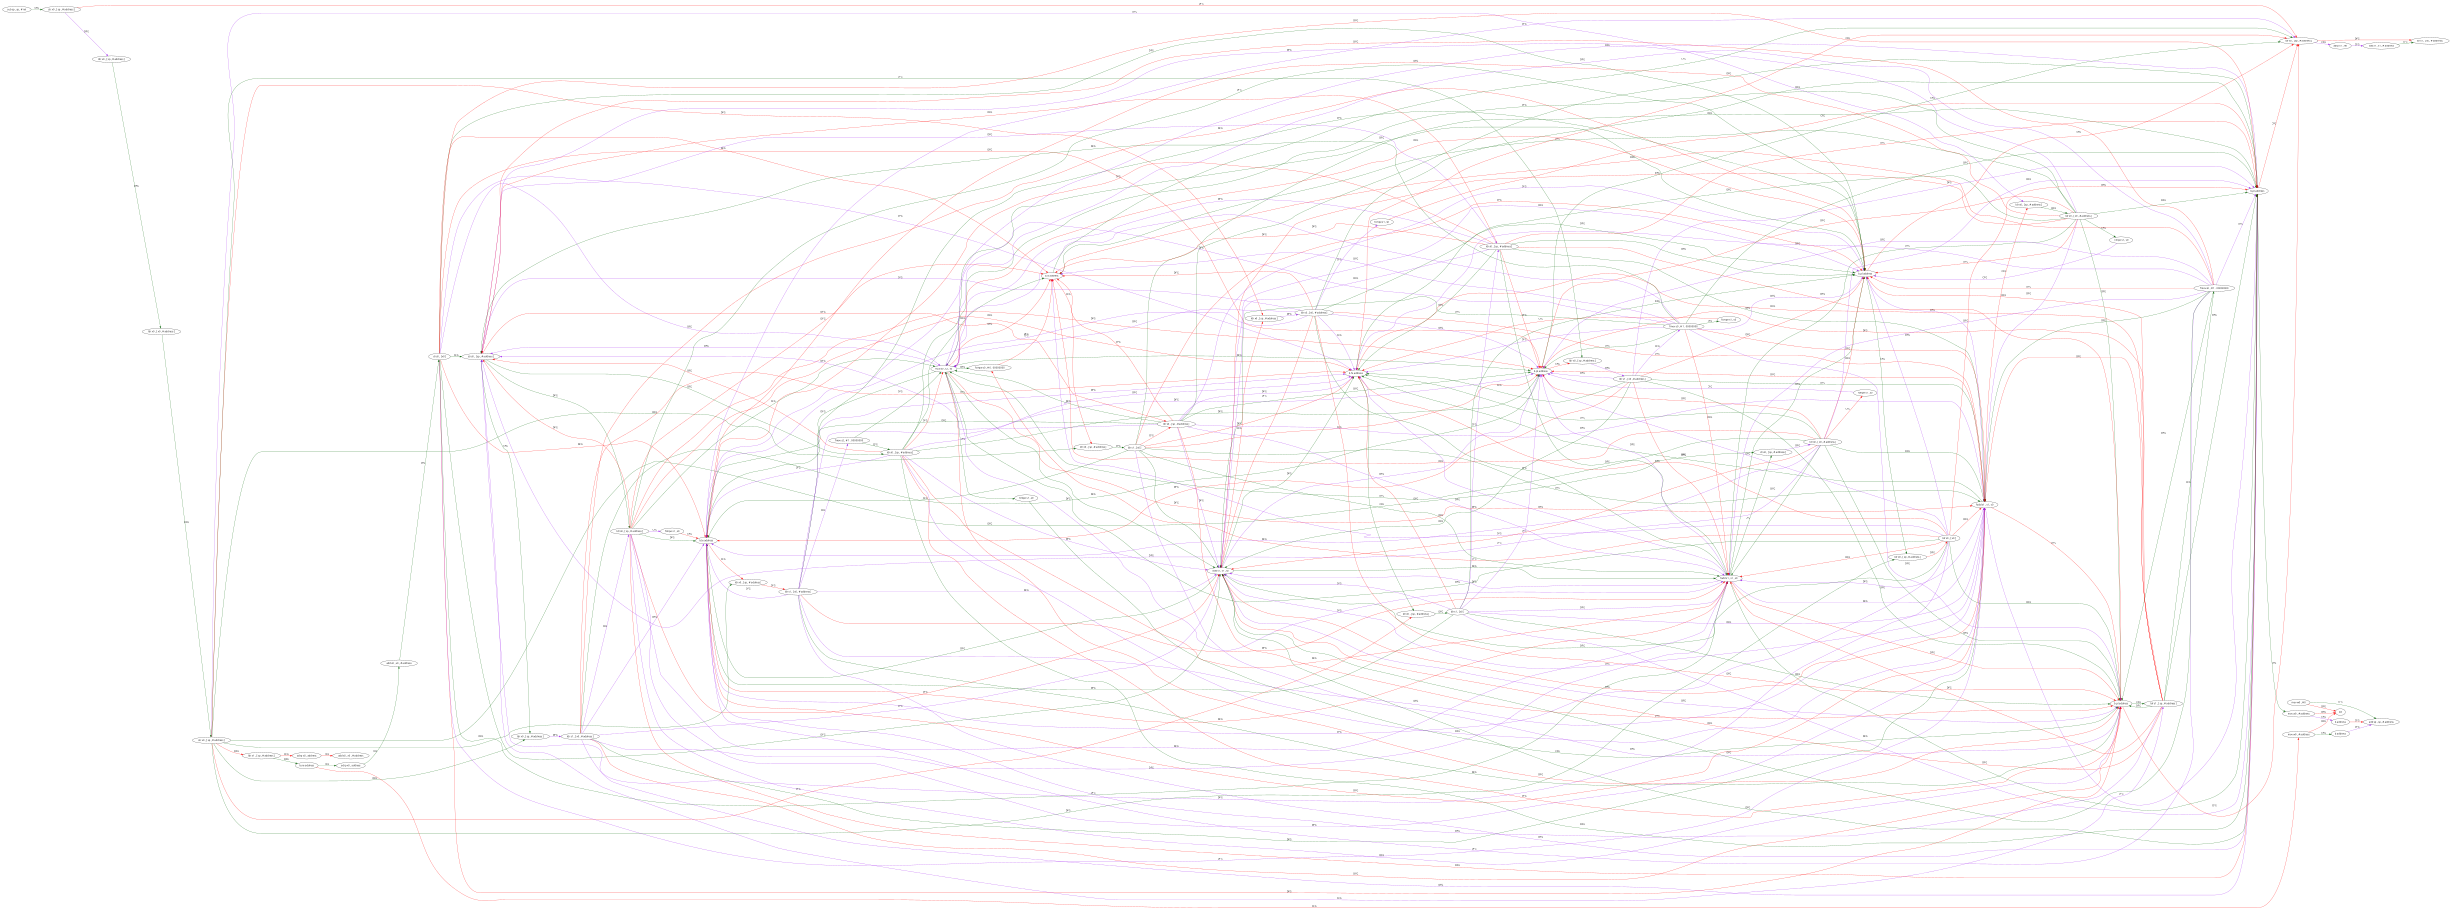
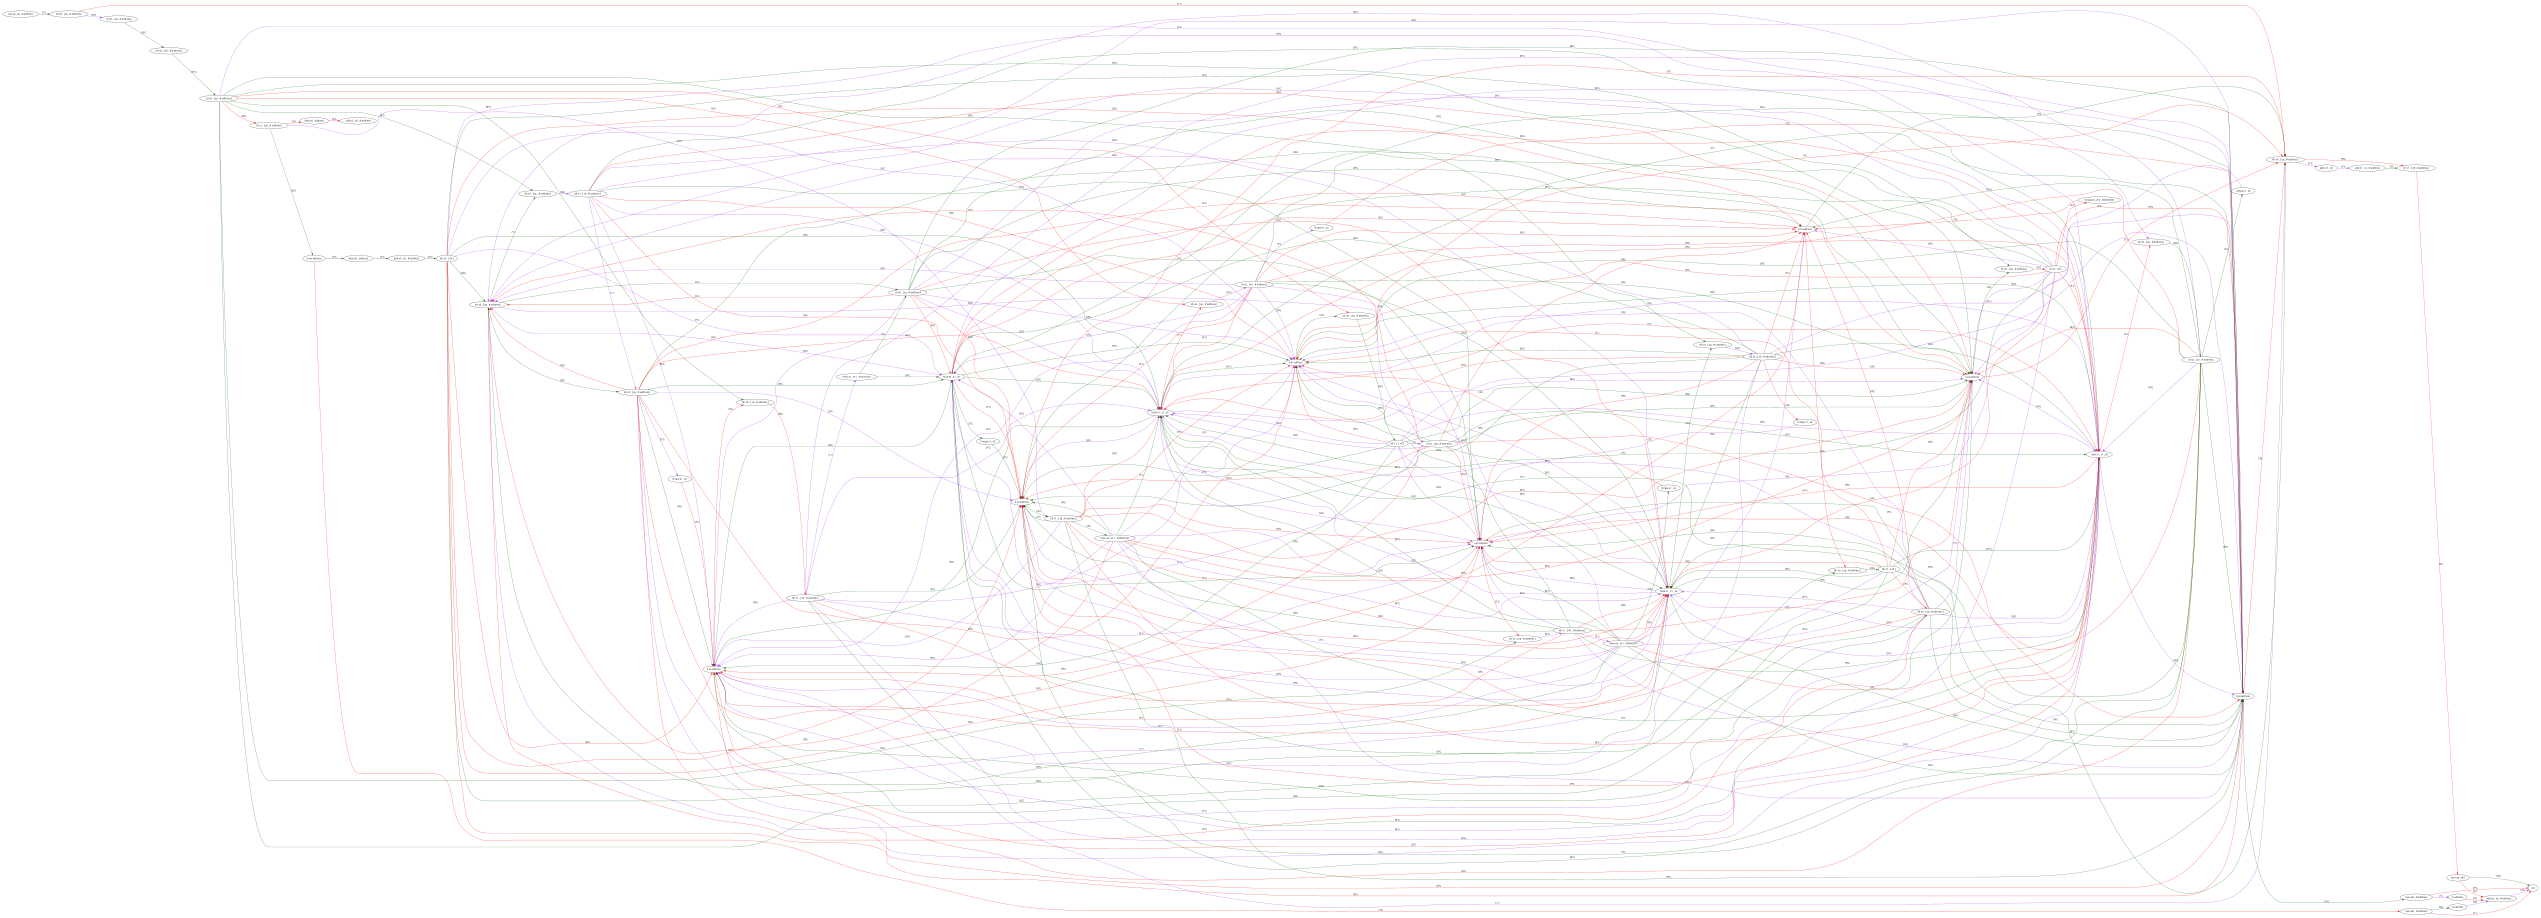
node "sub sp , sp , # ret": label "sub sp , sp , # ret" -> "sub sp , sp , # address"
edge "fsub s0 , s2 , s0" -> "fcmpe s0 , # 0 . 00000000": now "fsub s0 , s2 , s0" -> "b.hi address"
edge "str x1 , [ x0 , # address ]" -> "mov w0 , # 0": added, label "CFG"
edge "mov w0 , # 0" -> "add sp , sp , # address": color darkgreen -> red
edge "mov w0 , # 0" -> "ret": color red -> darkgreen
edge "add sp , sp , # address" -> "ret": added, label "CFG"
edge "str s0 , [ sp , # address ]" -> "ldr s1 , [ sp , # address ]": now "ldr x1 , [ sp , # address ]" -> "ldr s1 , [ sp , # address ]"
